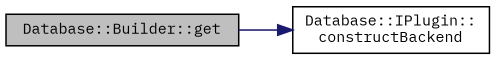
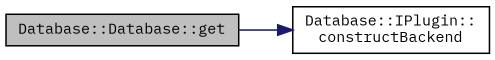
node "Database::Builder::get": label "Database::Builder::get" -> "Database::Database::get"
